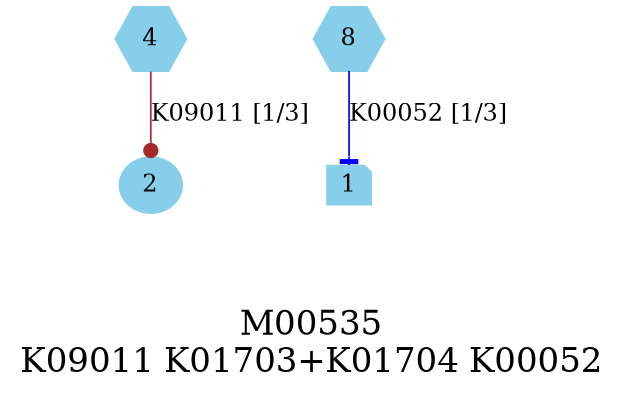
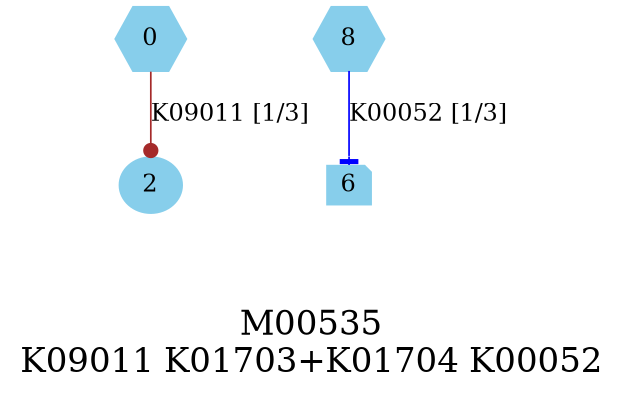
node "4": label "4" -> "0"
node "1": label "1" -> "6"
